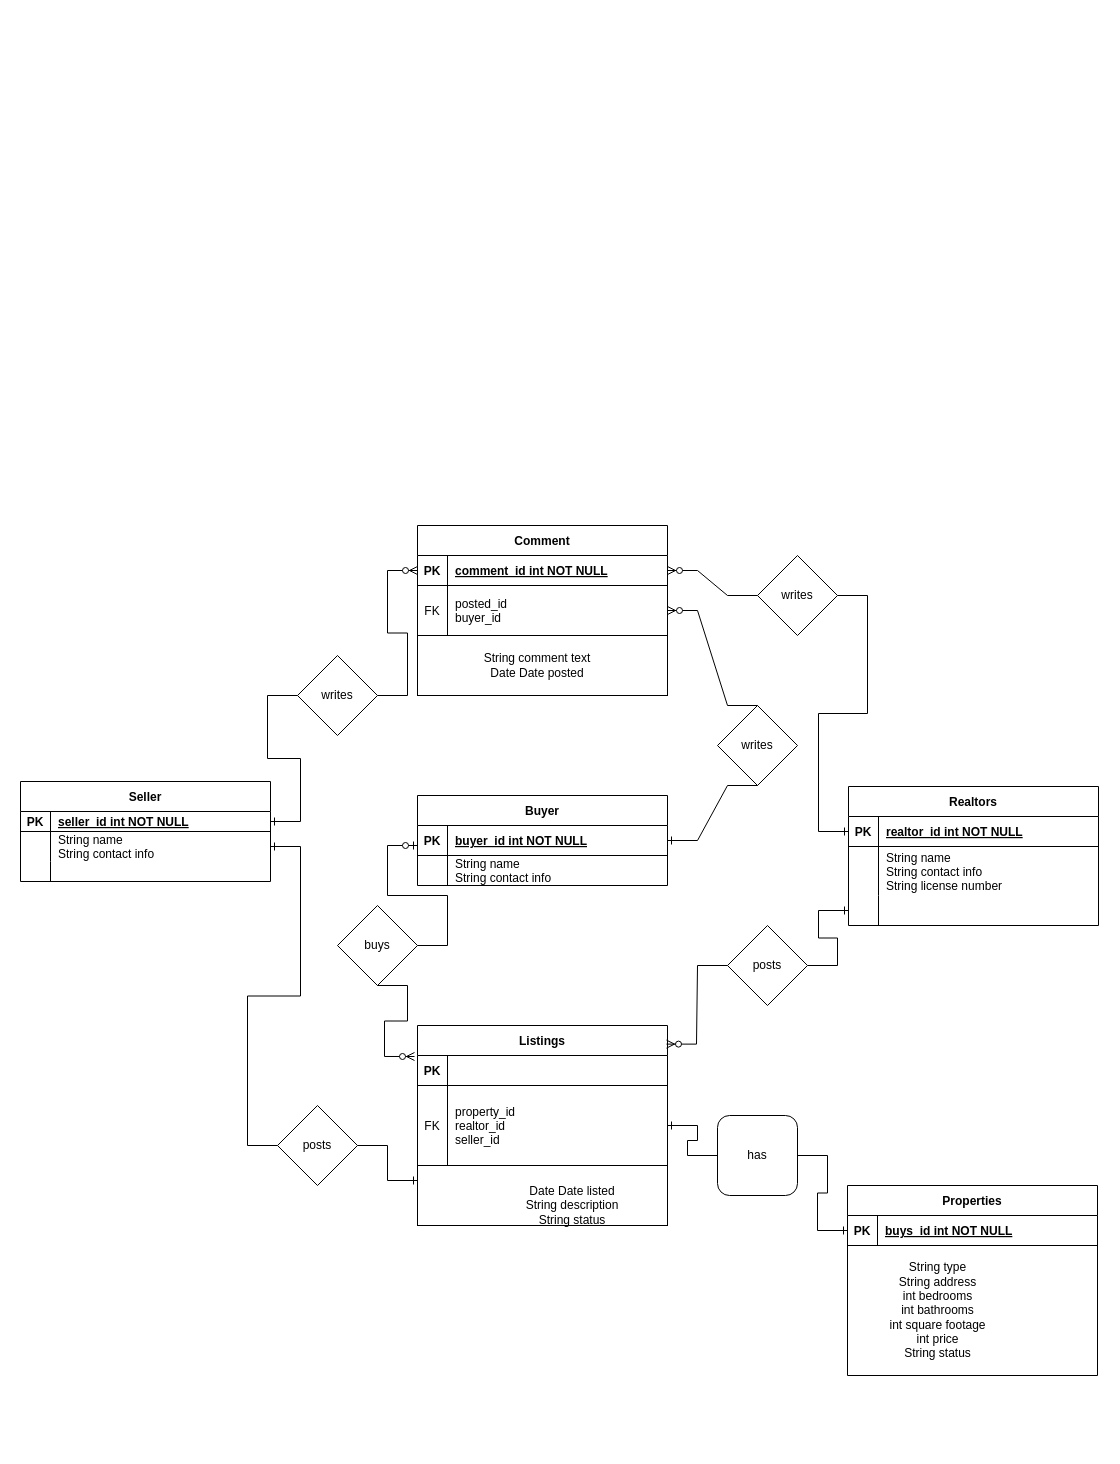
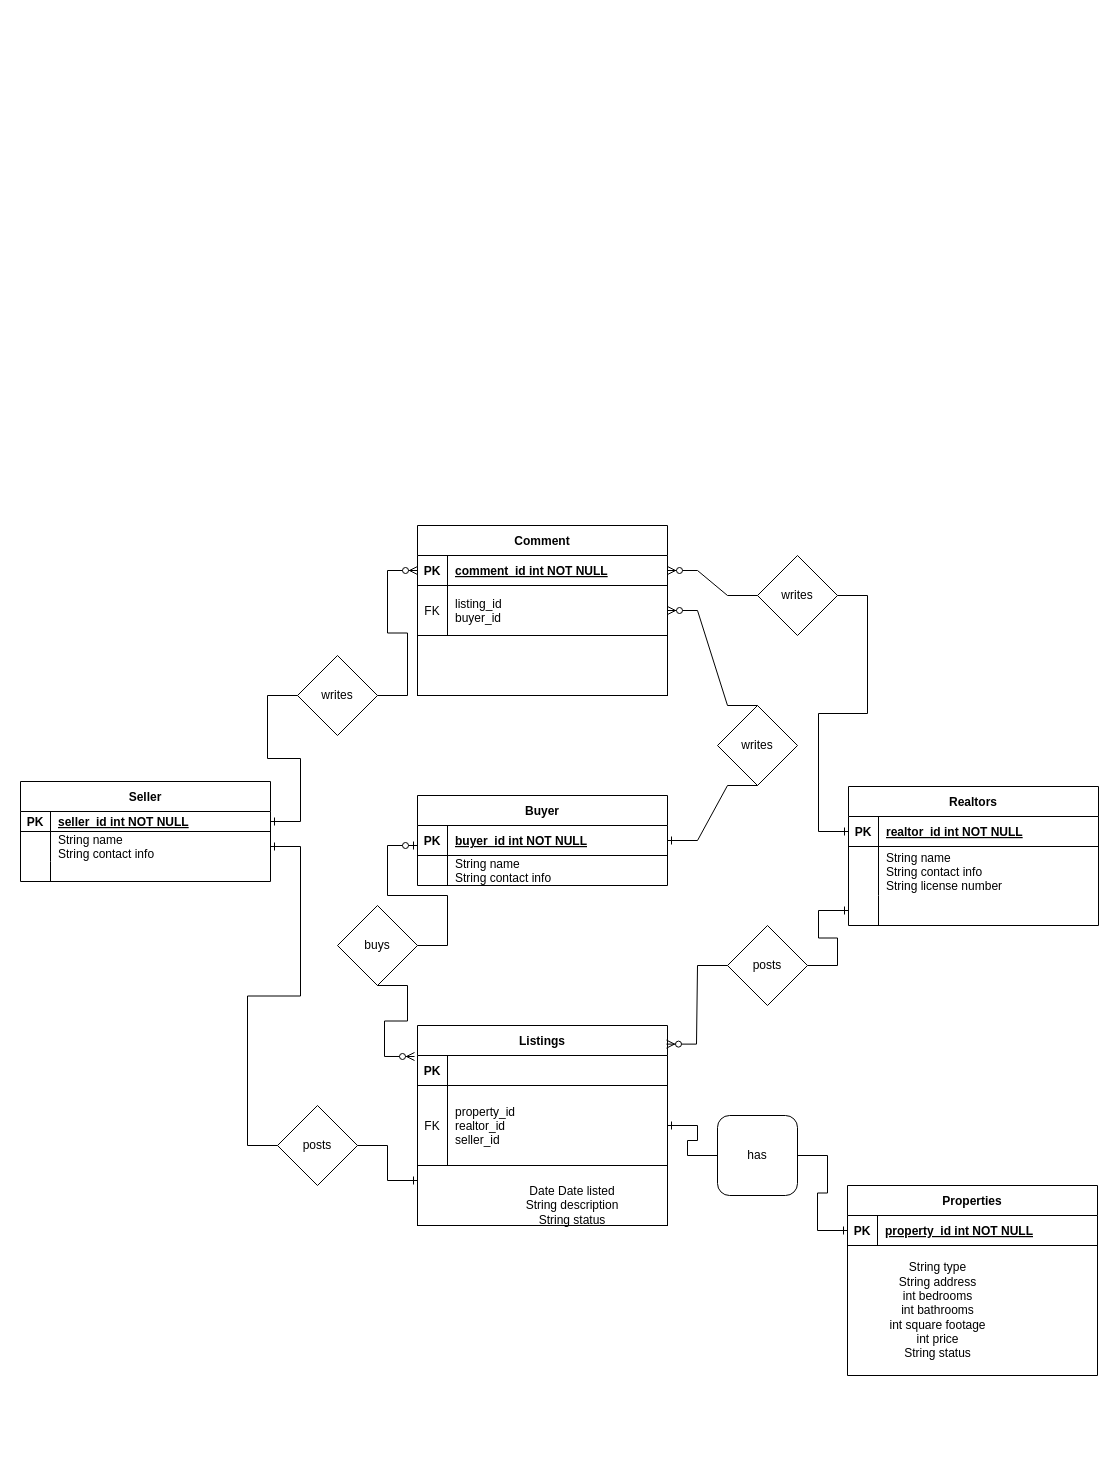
node "posted_id buyer_id": label "posted_id buyer_id" -> "listing_id buyer_id"
node "String comment text Date Date posted": removed
node "buys_id int NOT NULL": label "buys_id int NOT NULL" -> "property_id int NOT NULL"
